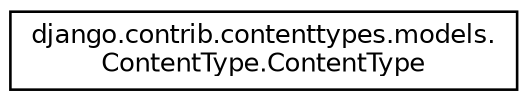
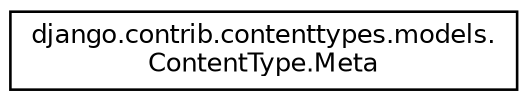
node "django.contrib.contenttypes.models. ContentType.ContentType": label "django.contrib.contenttypes.models. ContentType.ContentType" -> "django.contrib.contenttypes.models. ContentType.Meta"
